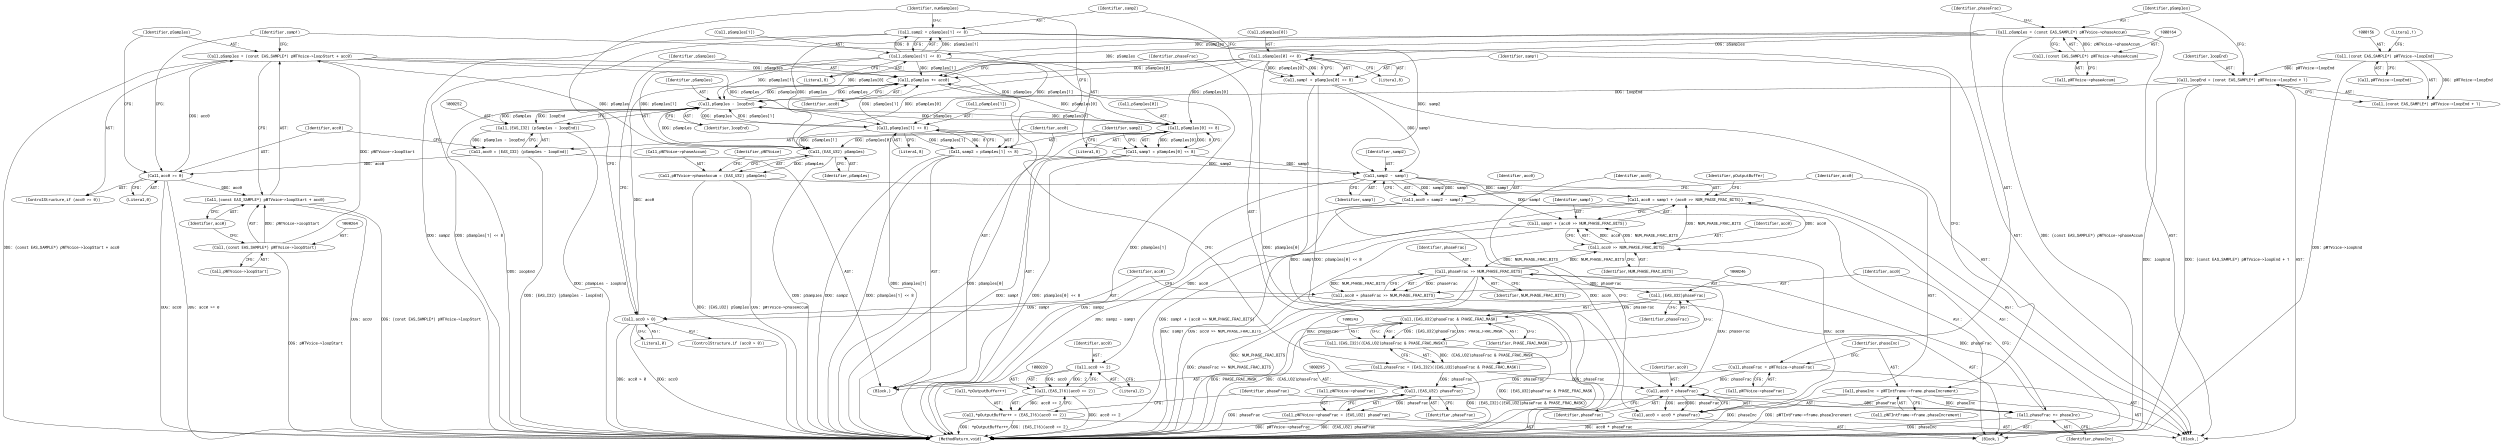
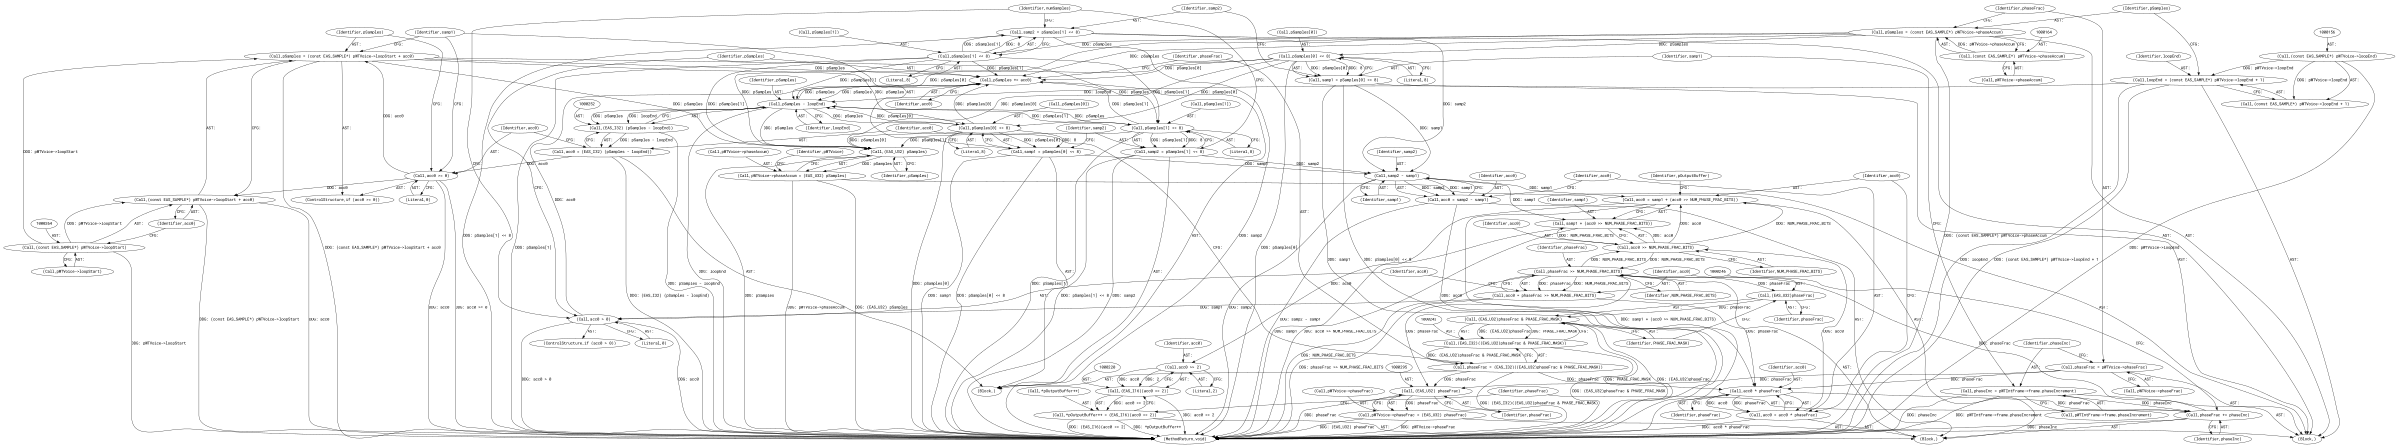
node "(Literal,1)": removed
node "(Call,pWTVoice->loopEnd)": removed
